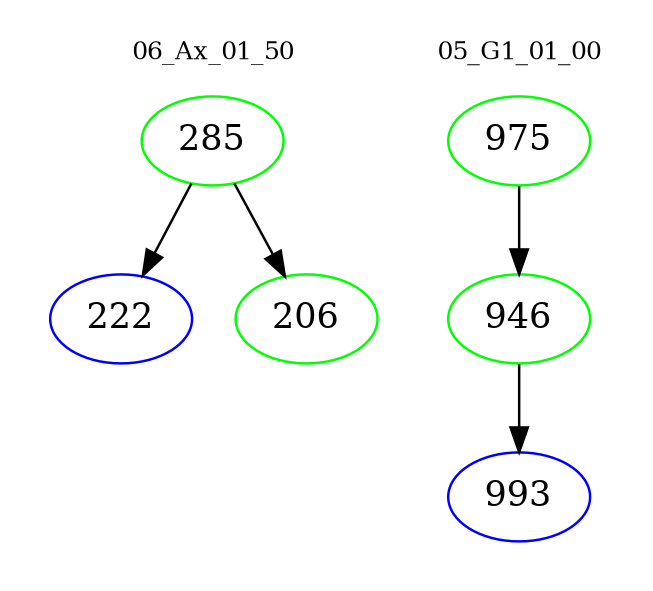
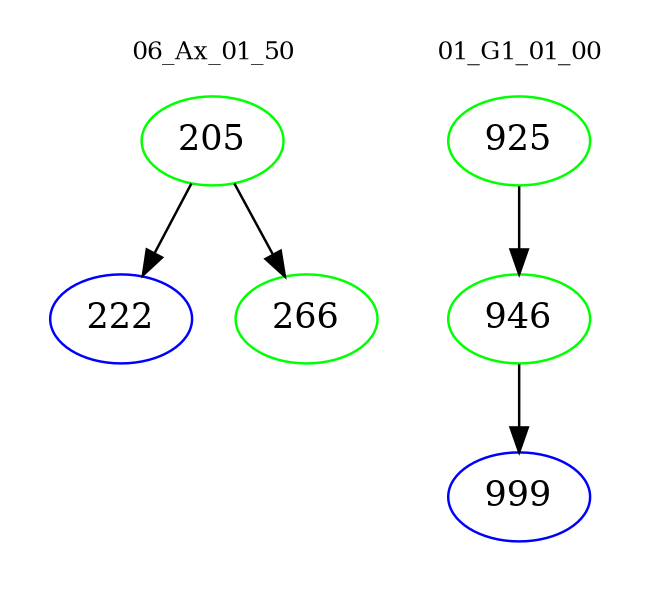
cluster "05_G1_01_00": label "05_G1_01_00" -> "01_G1_01_00"
node "285": label "285" -> "205"
node "975": label "975" -> "925"
node "206": label "206" -> "266"
node "993": label "993" -> "999"
